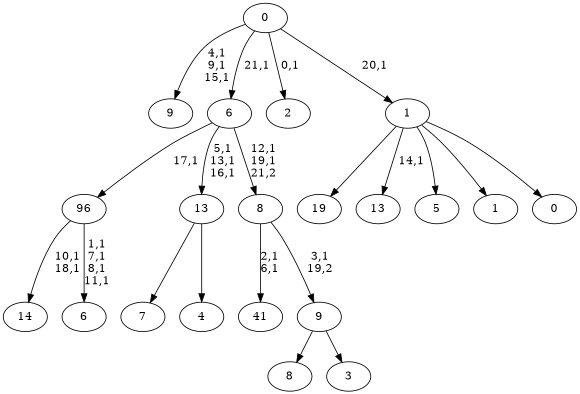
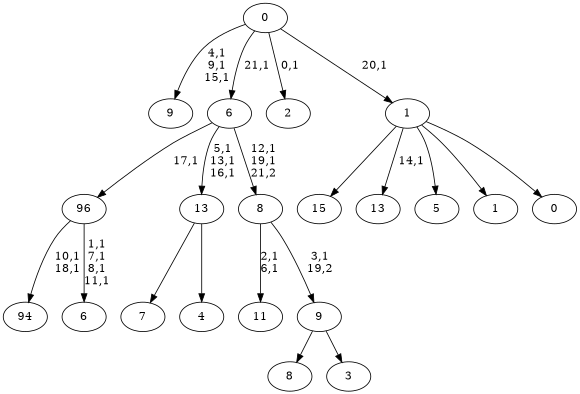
node "19": label "19" -> "15"
node "14": label "14" -> "94"
node "41": label "41" -> "11"
